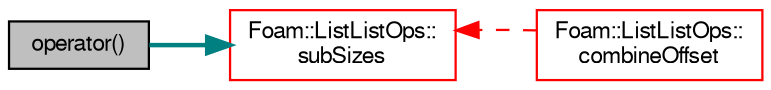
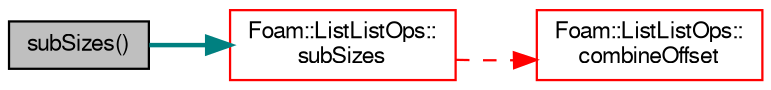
edge "Foam::ListListOps:: combineOffset" -> "Foam::ListListOps:: subSizes": reversed
node "operator()": label "operator()" -> "subSizes()"
